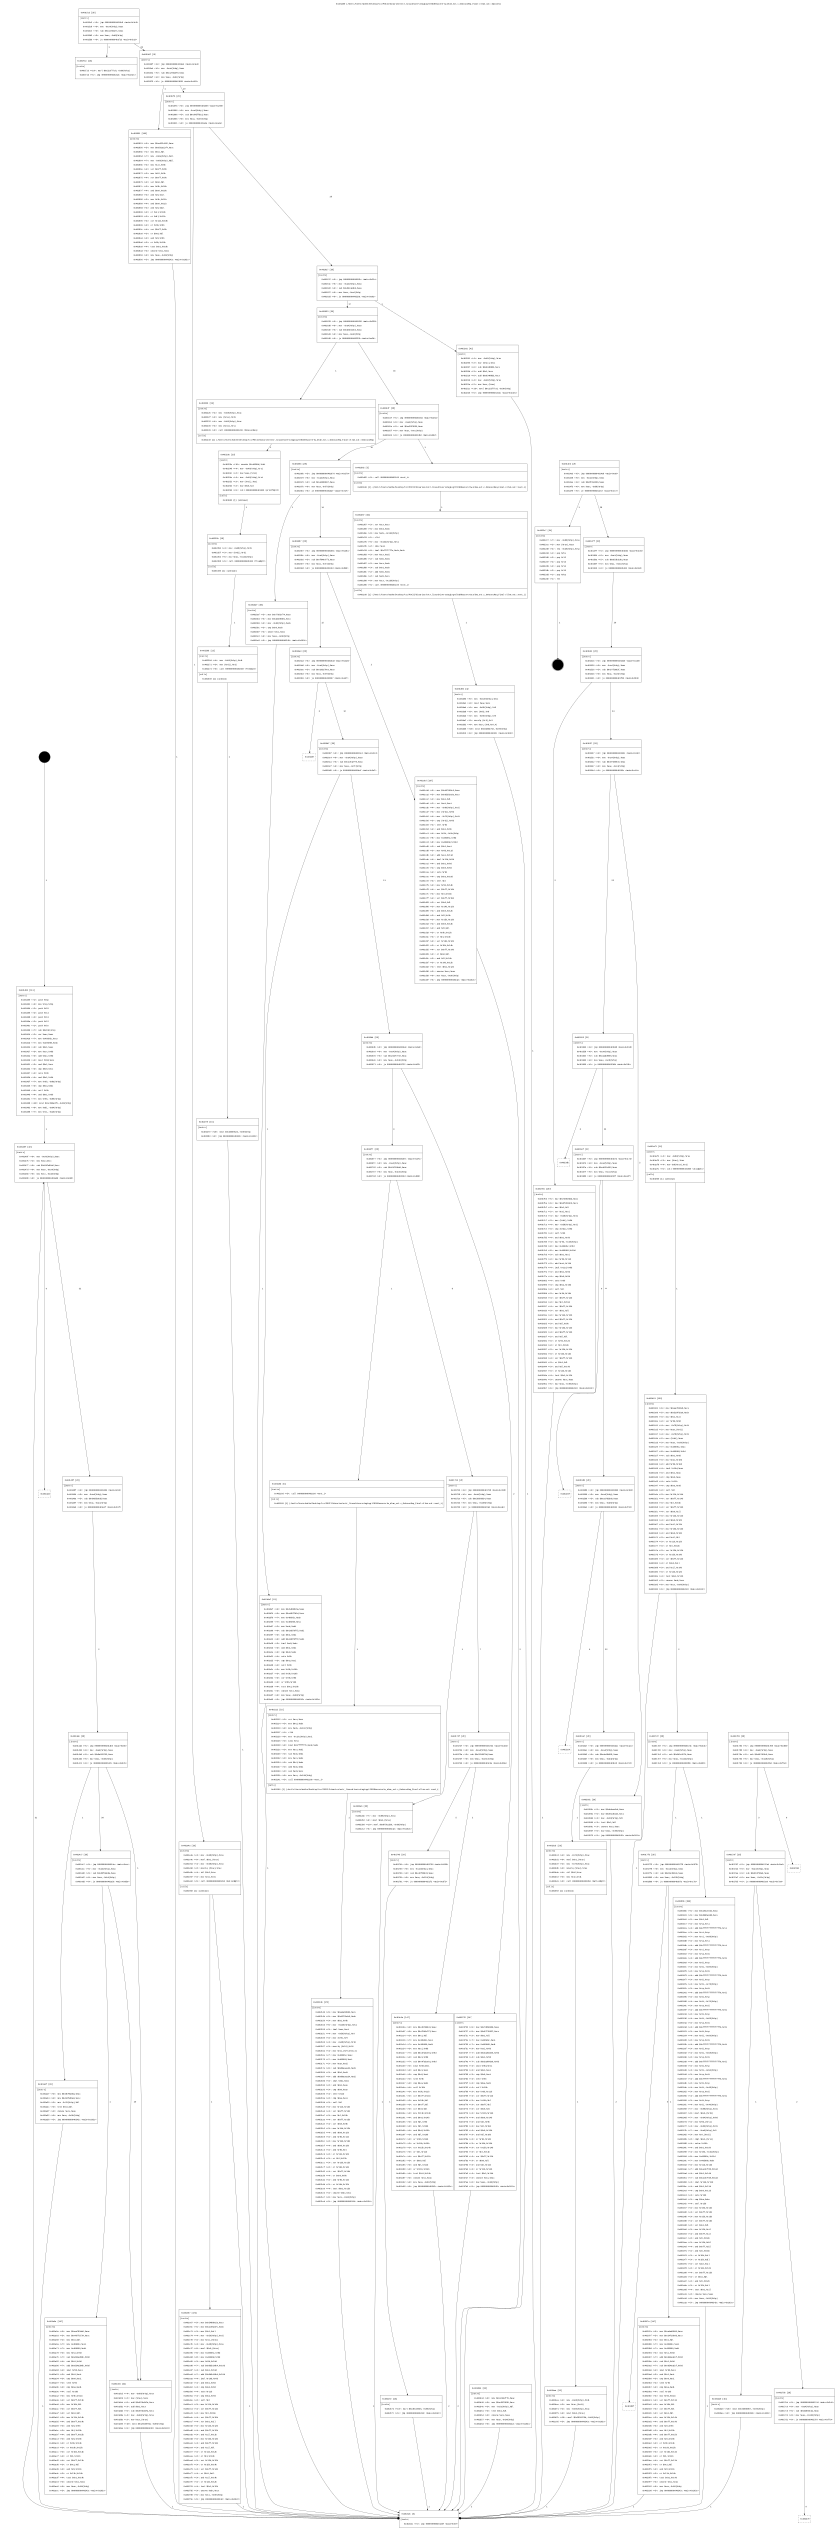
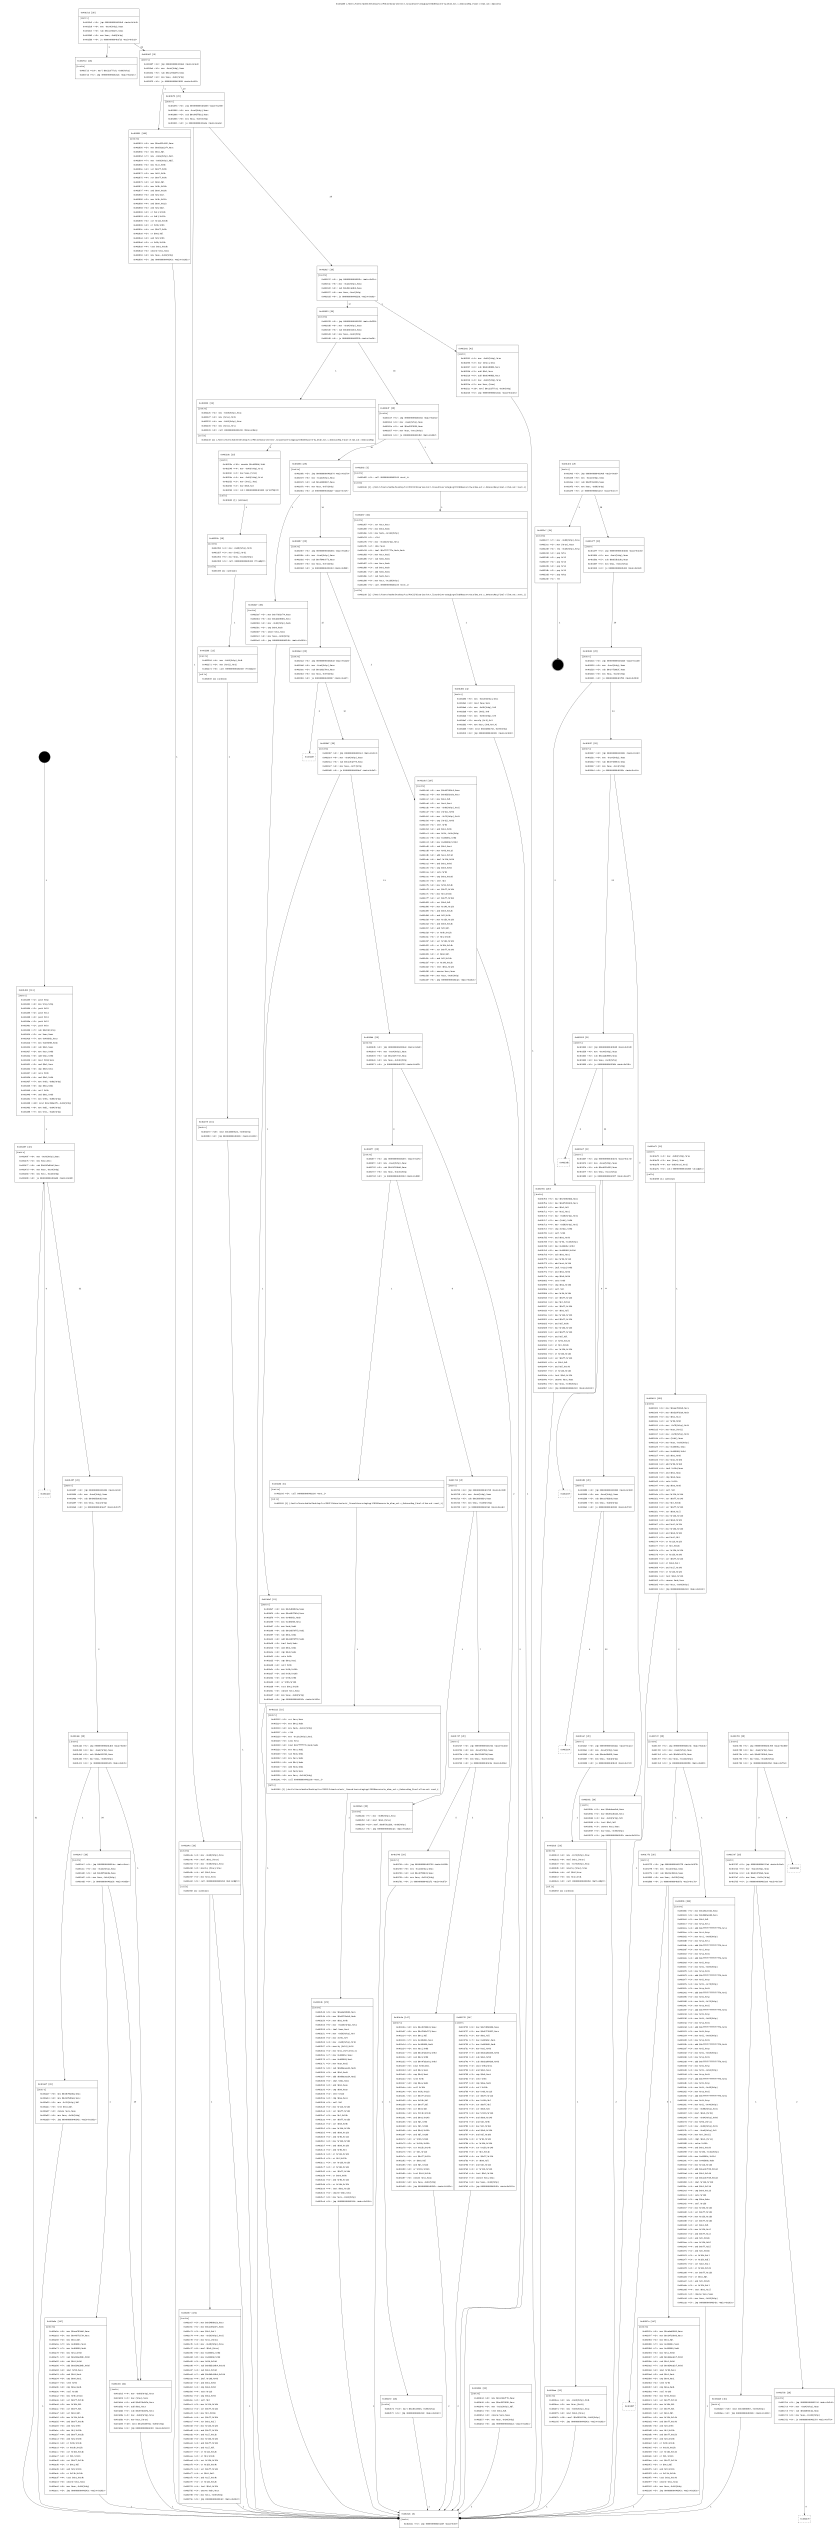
edge "0x401a5e [147]" -> "0x40242c [5]": added, label "1"
